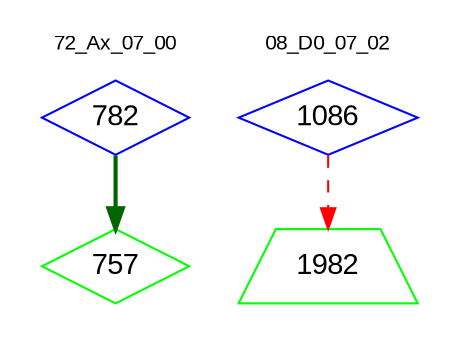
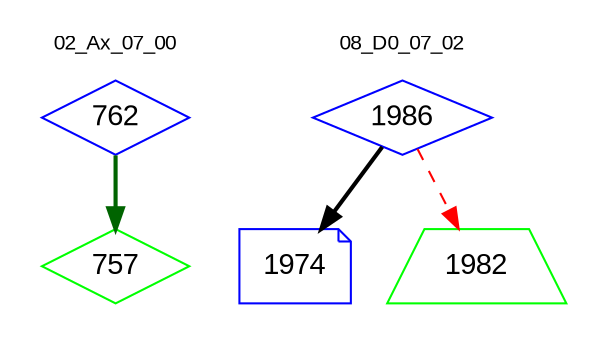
cluster "72_Ax_07_00": label "72_Ax_07_00" -> "02_Ax_07_00"
node "782": label "782" -> "762"
node "1086": label "1086" -> "1986"
node "1974": added
